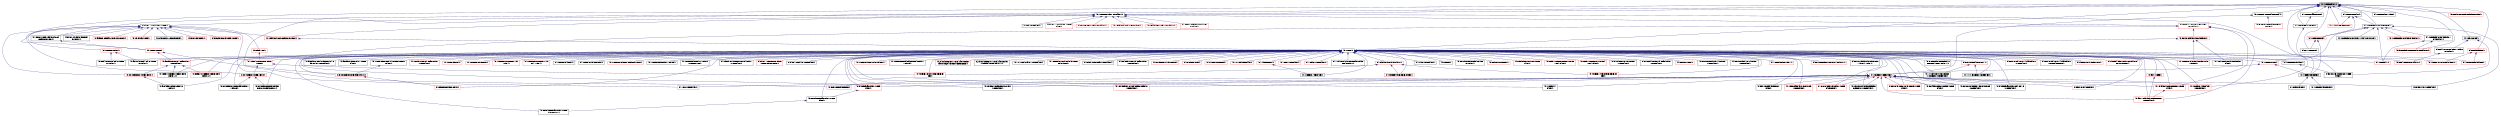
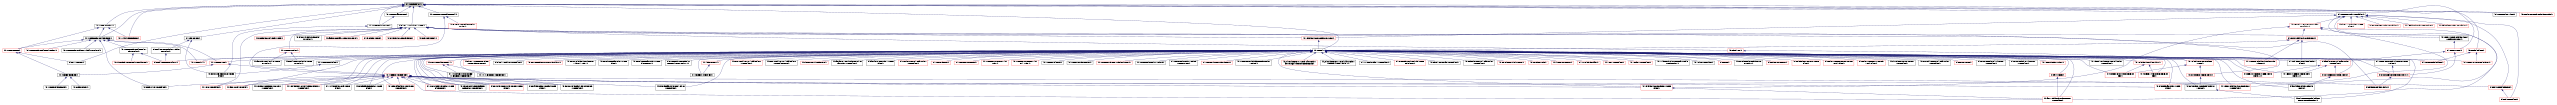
edge "itkThreadedImageRegionPartitioner.h" -> "itkImageRegion.h": removed
node "itkPadImageFilter.h": color black -> red
node "itkVectorNeighborhoodInner Product.h": removed
node "itkOrientationAdapterBase.h": color black -> red
edge "itkImageFileReader.h" -> "itkImageRegion.h": removed
edge "itkImageSink.h" -> "itkImageRegionSplitterSlow Dimension.h": now "itkBSplineBaseTransform.h" -> "itkImageRegionSplitterSlow Dimension.h"
node "itkOctree.h": color black -> red
node "itkFloodFilledFunctionConditional ConstIterator.h": removed
node "itkUpdateShiSparseLevelSet.h": removed
edge "itkPointSetToSpatialObject DemonsRegistration.h" -> "itkPointSetToImageMetric.h": now "itkPointSetToSpatialObject DemonsRegistration.h" -> "itkPointSetToImageRegistration Method.h"
node "itkImageSink Filter.h": label "itkImageSink Filter.h" -> "itkMultiLabelSTAPLEImage Filter.h"
node "itkFFTImageFilterFactory Filter.h": label "itkFFTImageFilterFactory Filter.h" -> "itkSobelEdgeDetectionImage Filter.h"
node "itkImageToVideoFilter ImageFilter.h": label "itkImageToVideoFilter ImageFilter.h" -> "itkVectorNeighborhoodOperator ImageFilter.h"
edge "itkFFTDiscreteGaussianImage Filter.h" -> "itkDiscreteGaussianImage Filter.h": removed
edge "itkPadImageFilter.h" -> "itkPadImageFilterBase.h": added
edge "itkFFTDiscreteGaussianImage FilterFactory.h" -> "itkFFTDiscreteGaussianImage Filter.h": removed
